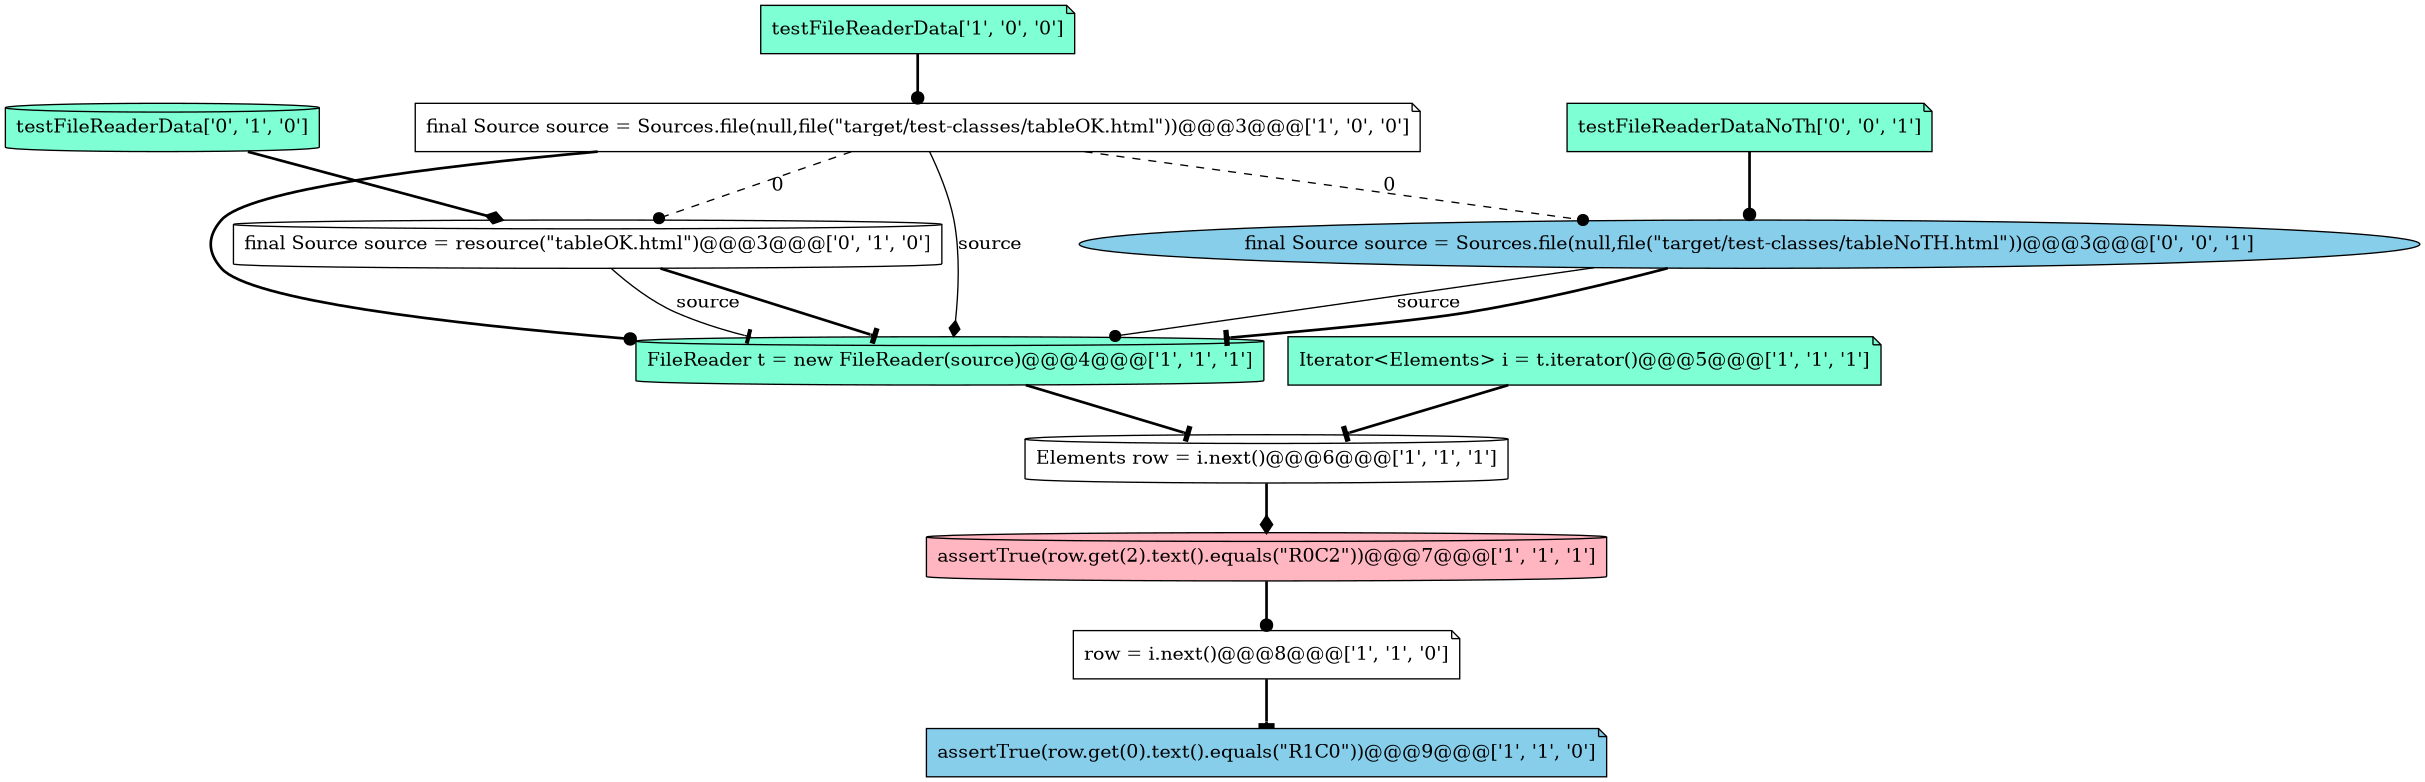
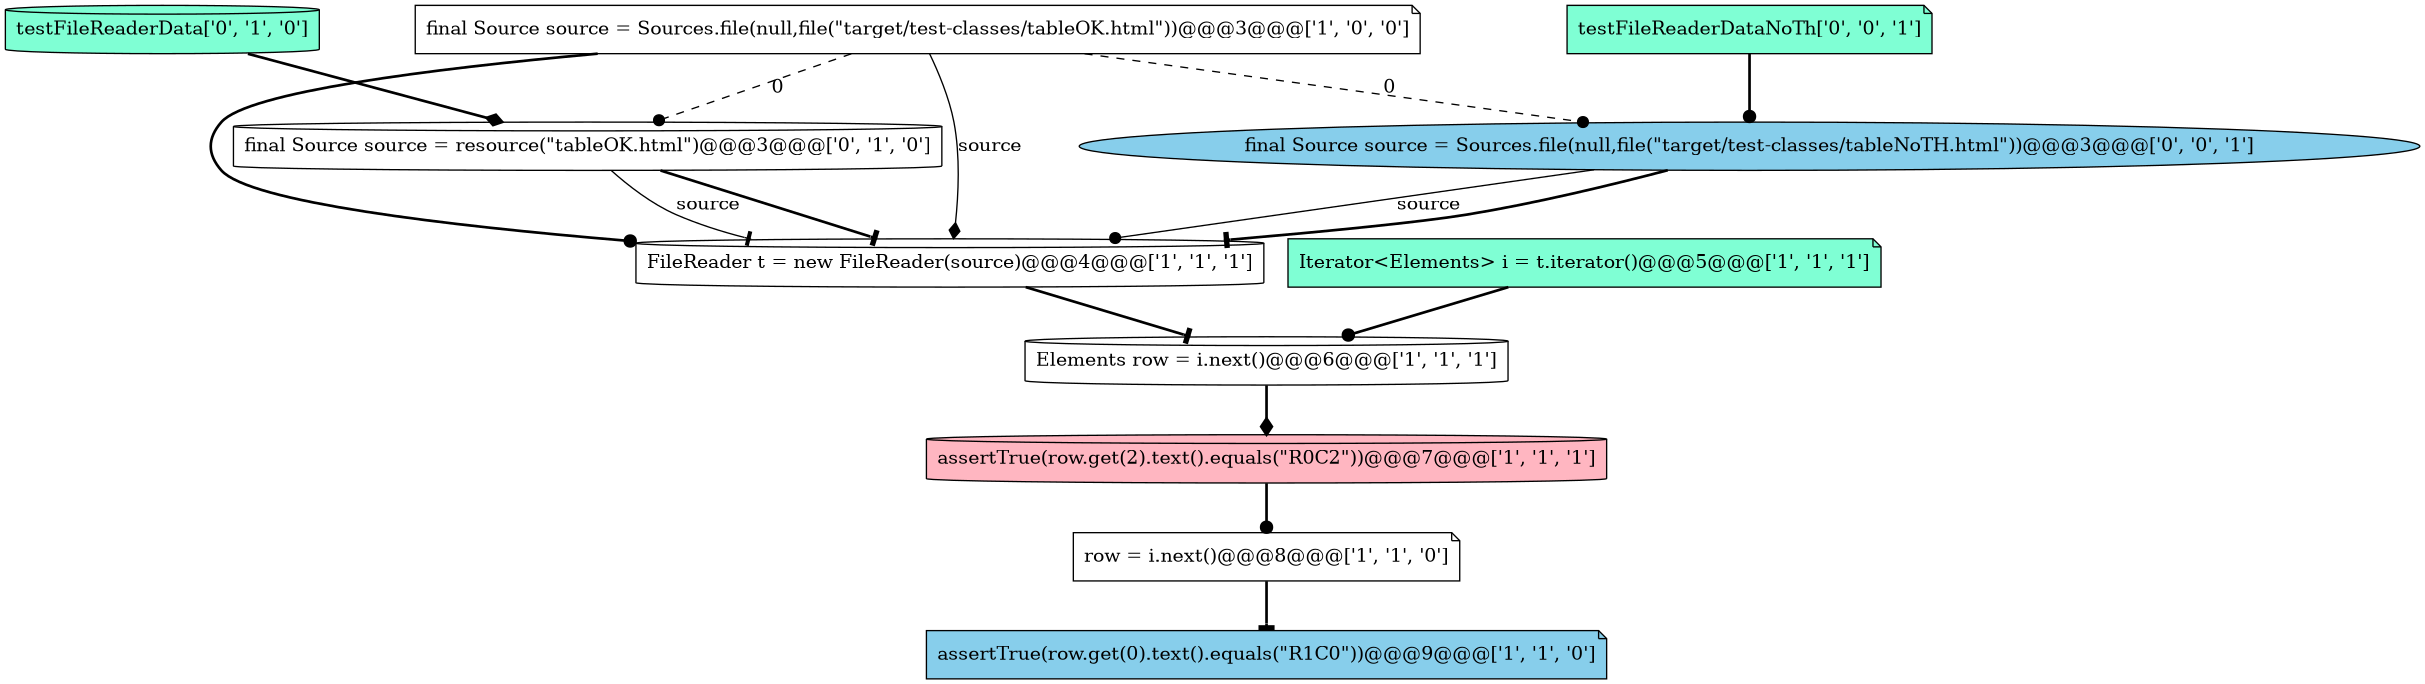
node "testFileReaderData['1', '0', '0']": removed
node "FileReader t = new FileReader(source)@@@4@@@['1', '1', '1']": fillcolor aquamarine -> white
edge "Iterator<Elements> i = t.iterator()@@@5@@@['1', '1', '1']" -> "Elements row = i.next()@@@6@@@['1', '1', '1']": arrowhead tee -> dot
